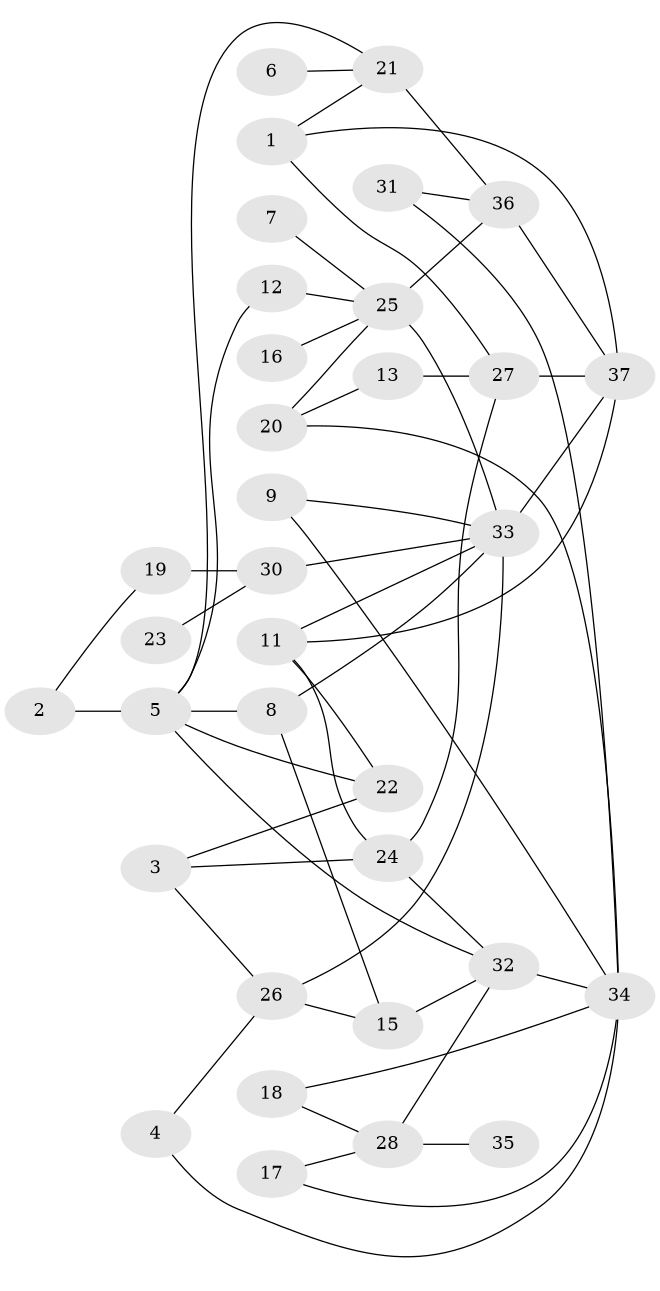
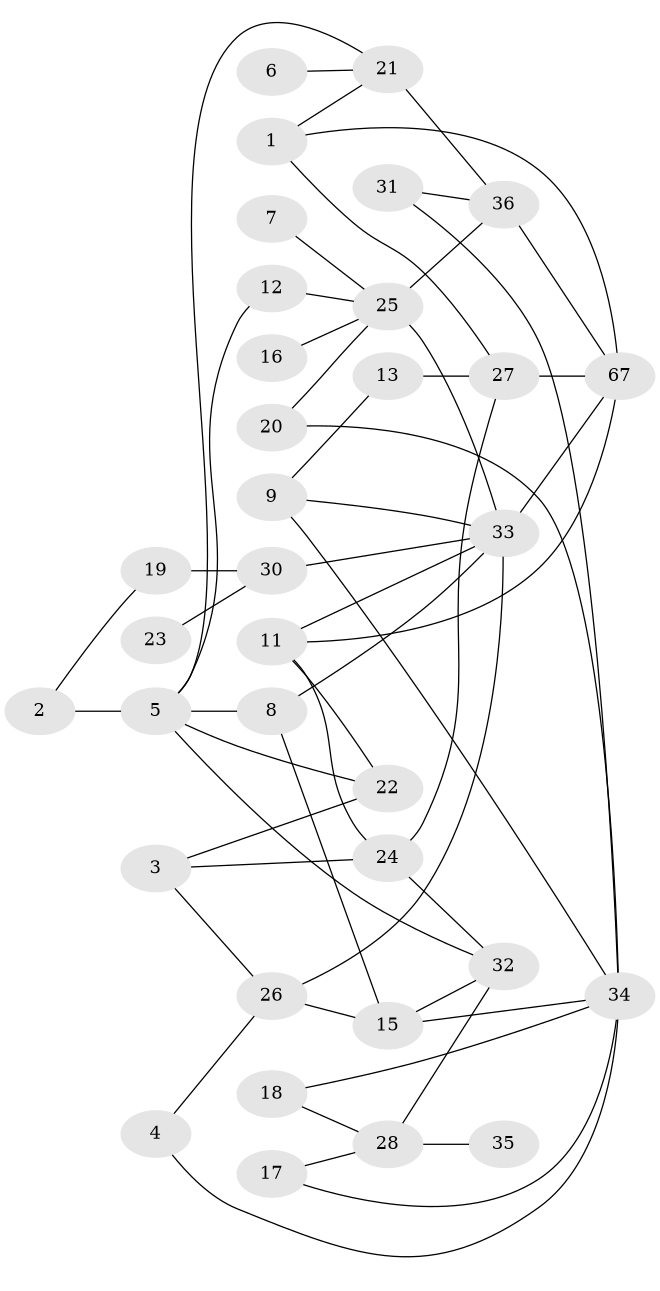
node "37": label "37" -> "67"
edge "13" -- "20": now "13" -- "9"
edge "32" -- "34": now "15" -- "34"
